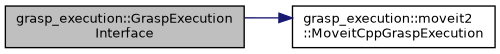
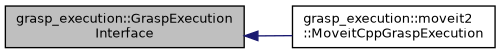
edge "grasp_execution::GraspExecution Interface" -> "grasp_execution::moveit2 ::MoveitCppGraspExecution": reversed
